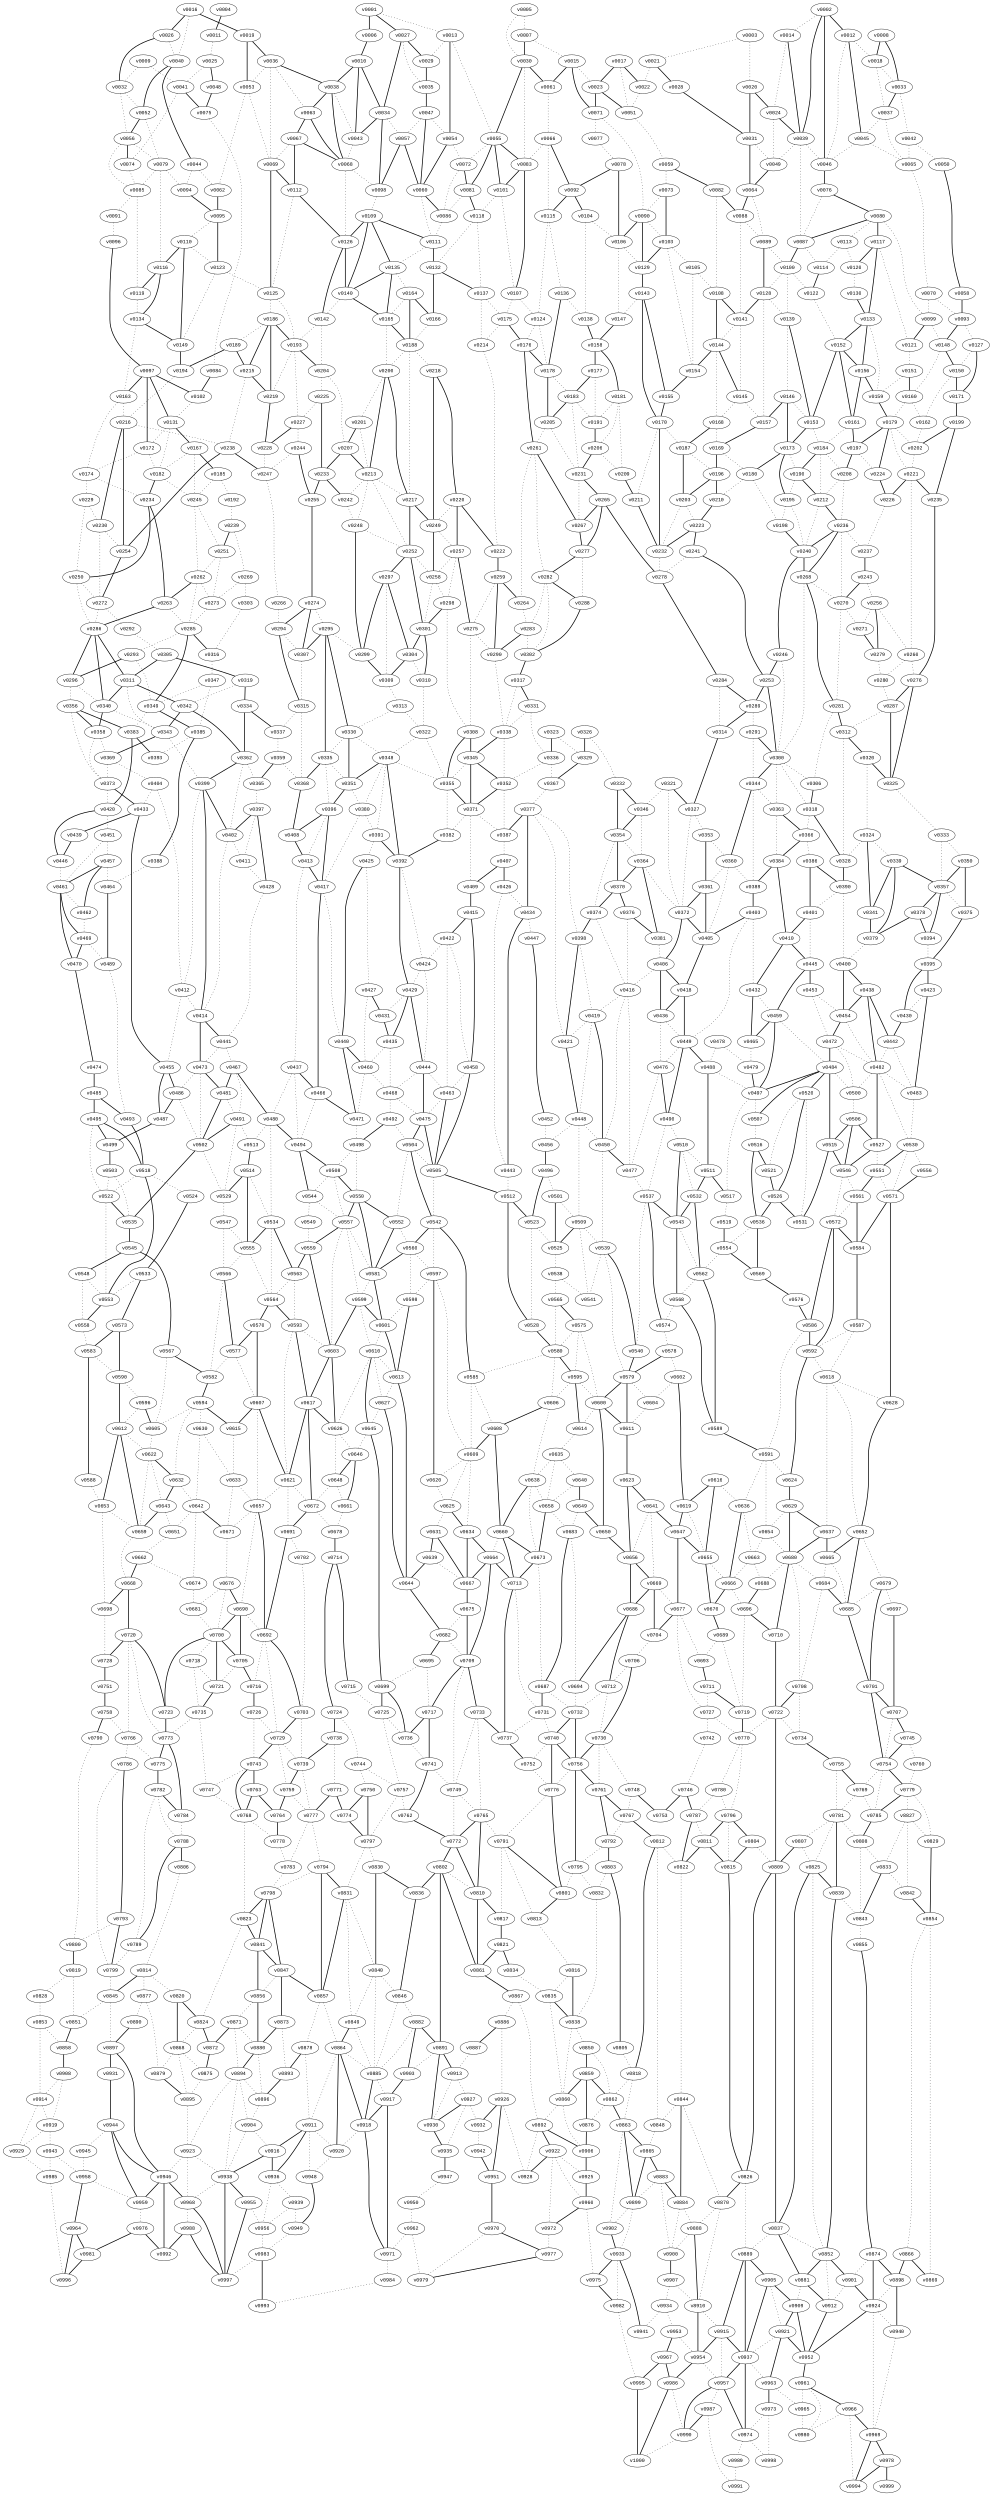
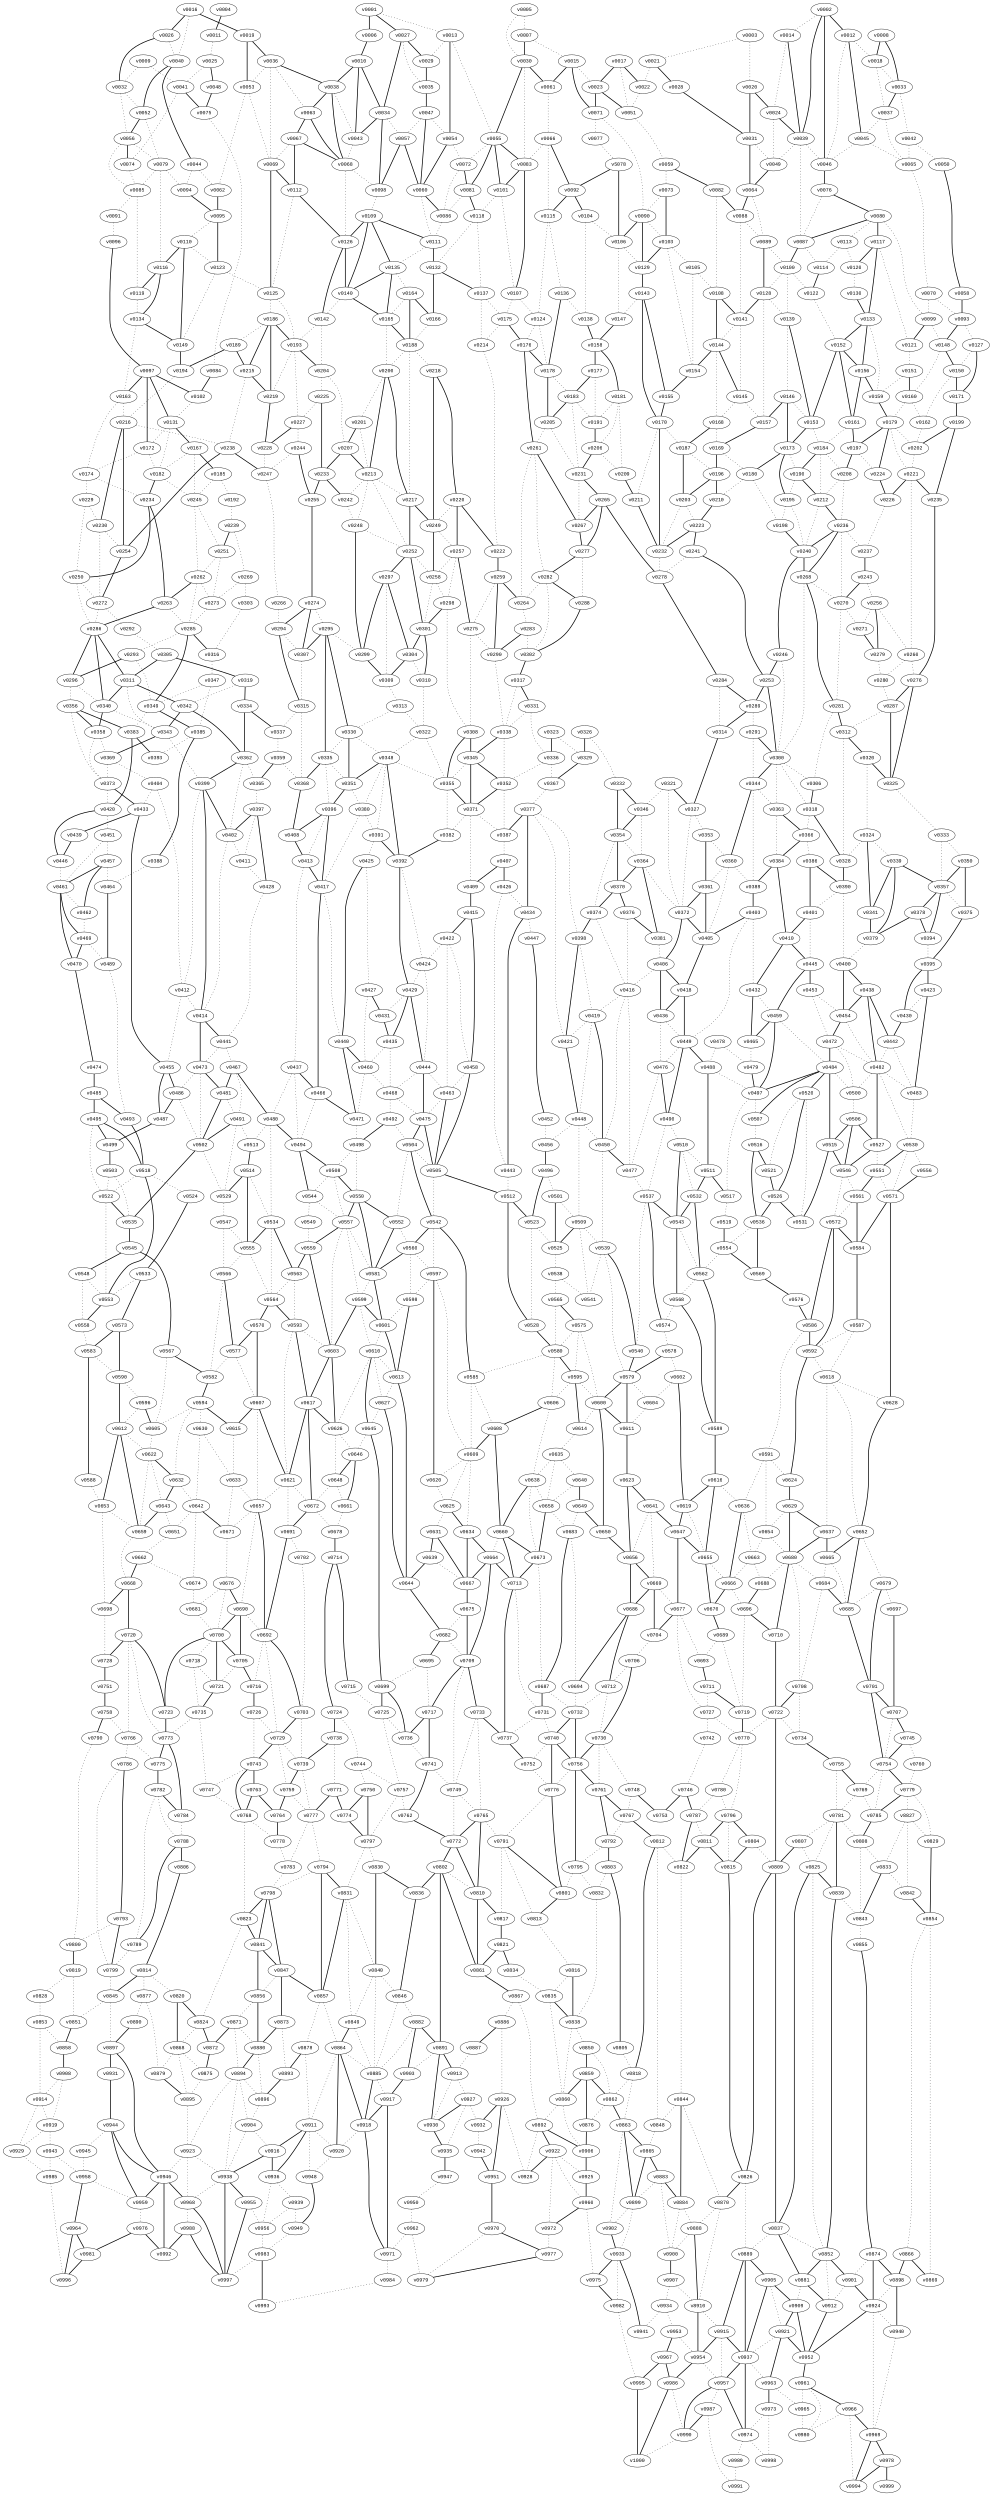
node "v0078": label "v0078" -> "v5078"
edge "v0282" -- "v0283": now "v0282" -- "v0264"
edge "v0589" -- "v0591": now "v0589" -- "v0616"
edge "v0806" -- "v0814": style dotted -> bold
